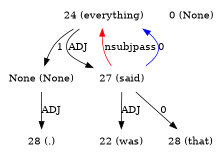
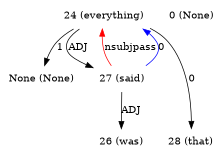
edge "27 (said)" -> "28 (that)": now "24 (everything)" -> "28 (that)"
node "28 (.)": removed
node "22 (was)": label "22 (was)" -> "26 (was)"
